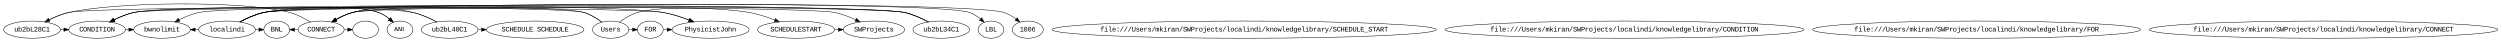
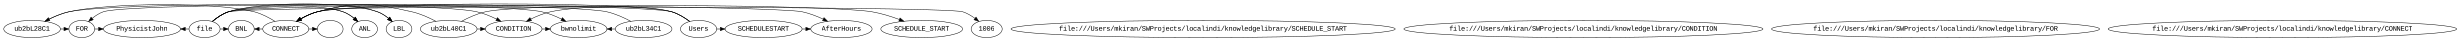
edge "ub2bL34C1" -> "CONDITION": removed
edge "CONNECT" -> "LBL": added
edge "ub2bL28C1" -> "PhysicistJohn": now "ub2bL28C1" -> "FOR"
node "localindi": label "localindi" -> "file"
node "SCHEDULE_SCHEDULE": label "SCHEDULE_SCHEDULE" -> "SCHEDULE_START"
node "SWProjects": label "SWProjects" -> "AfterHours"
